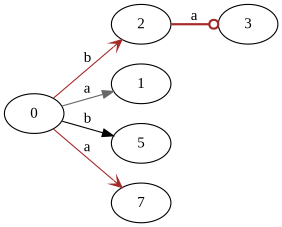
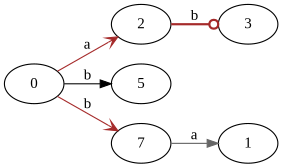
edge "2" -> "3": label "a" -> "b"
edge "0" -> "2": label "b" -> "a"
edge "0" -> "1": now "7" -> "1"
edge "0" -> "7": label "a" -> "b"
